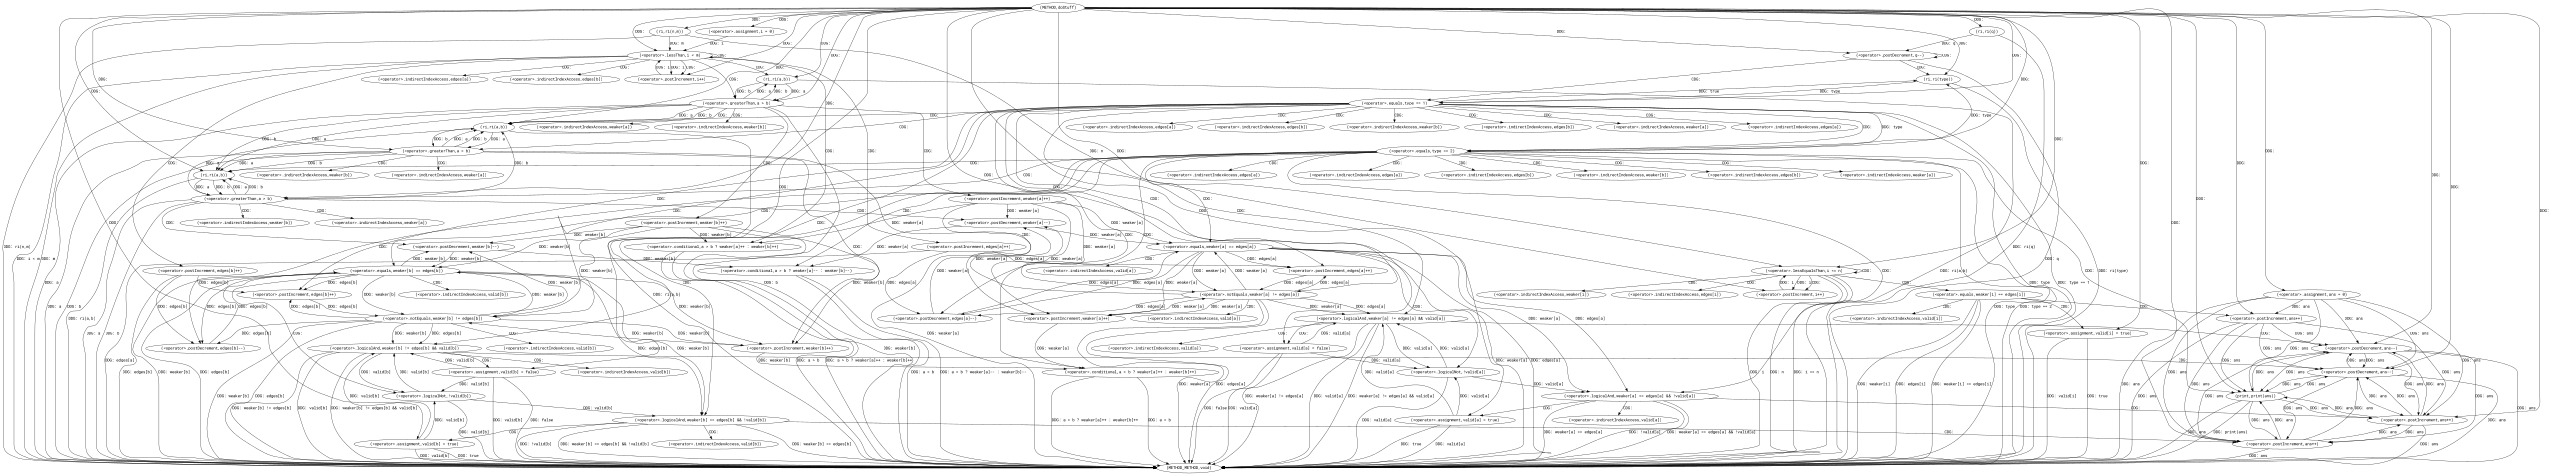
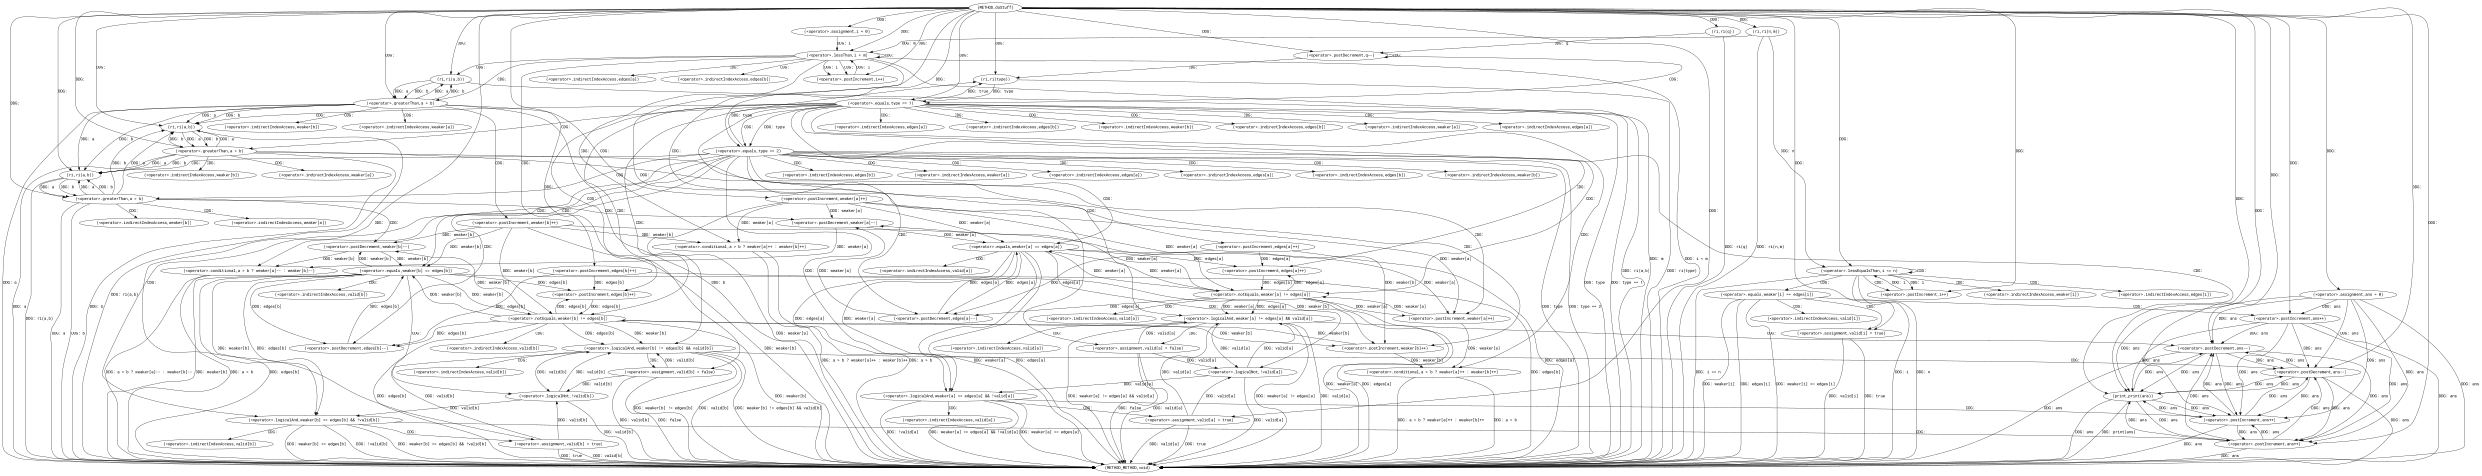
edge "(<operator>.postDecrement,q--)" -> "(METHOD_METHOD,void)": removed, label "DDG: q"
